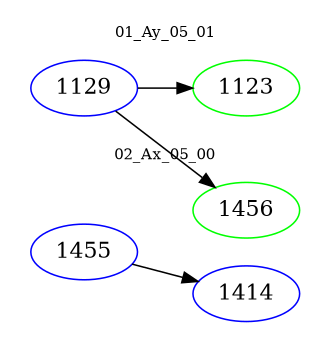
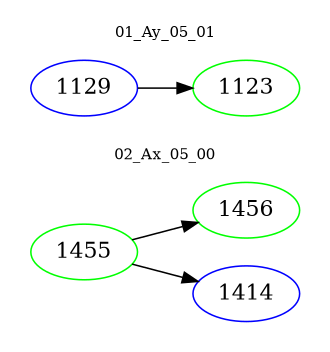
edge "1129" -> "1456": now "1455" -> "1456"
node "1455": color blue -> green
